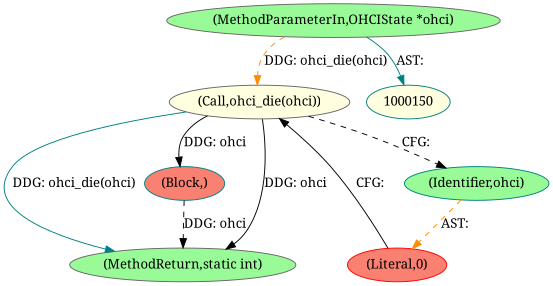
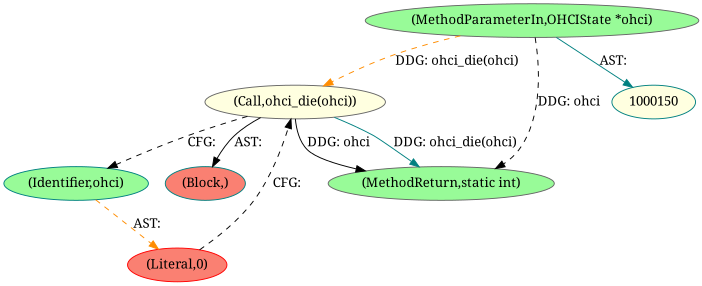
edge "(Call,ohci_die(ohci))" -> "(Block,)": label "DDG: ohci" -> "AST: "
edge "(Literal,0)" -> "(Call,ohci_die(ohci))": style solid -> dashed
edge "(Block,)" -> "(MethodReturn,static int)": now "(MethodParameterIn,OHCIState *ohci)" -> "(MethodReturn,static int)"
